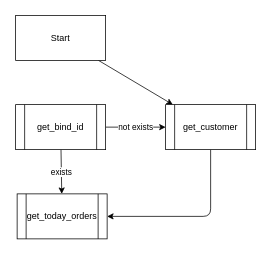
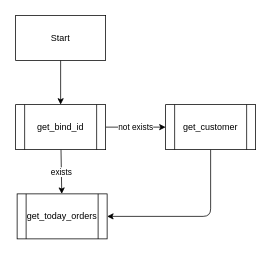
edge "Start" -> "get_customer": now "Start" -> "get_bind_id"
